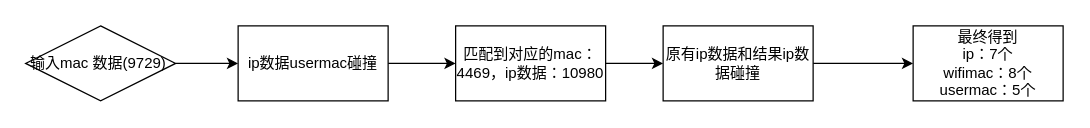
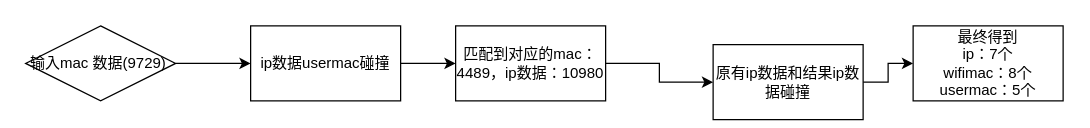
node "ip数据usermac碰撞": moved (313, 63) -> (326, 63)
node "匹配到对应的mac：4469，ip数据：10980": label "匹配到对应的mac：4469，ip数据：10980" -> "匹配到对应的mac：4489，ip数据：10980"
node "原有ip数据和结果ip数据碰撞": moved (738, 63) -> (788, 82)
